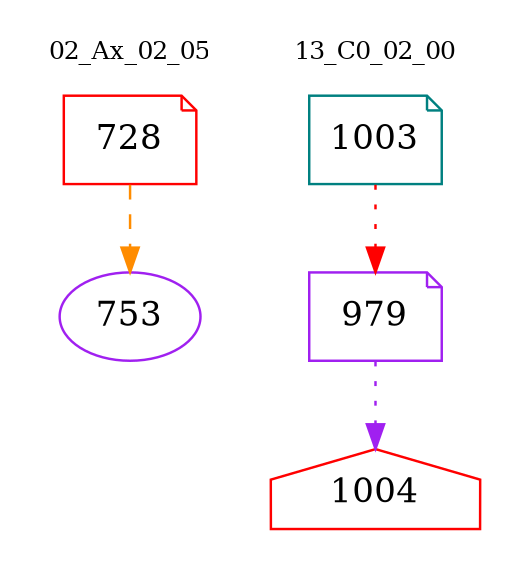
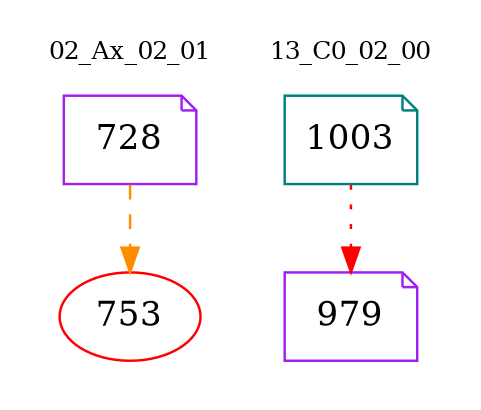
cluster "02_Ax_02_05": label "02_Ax_02_05" -> "02_Ax_02_01"
node "728": color red -> purple
node "753": color purple -> red
node "1004": removed
